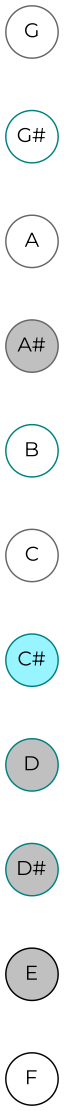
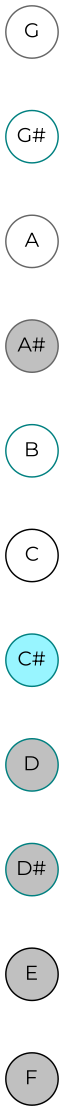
node "C": color gray40 -> black
node "F": fillcolor white -> gray
